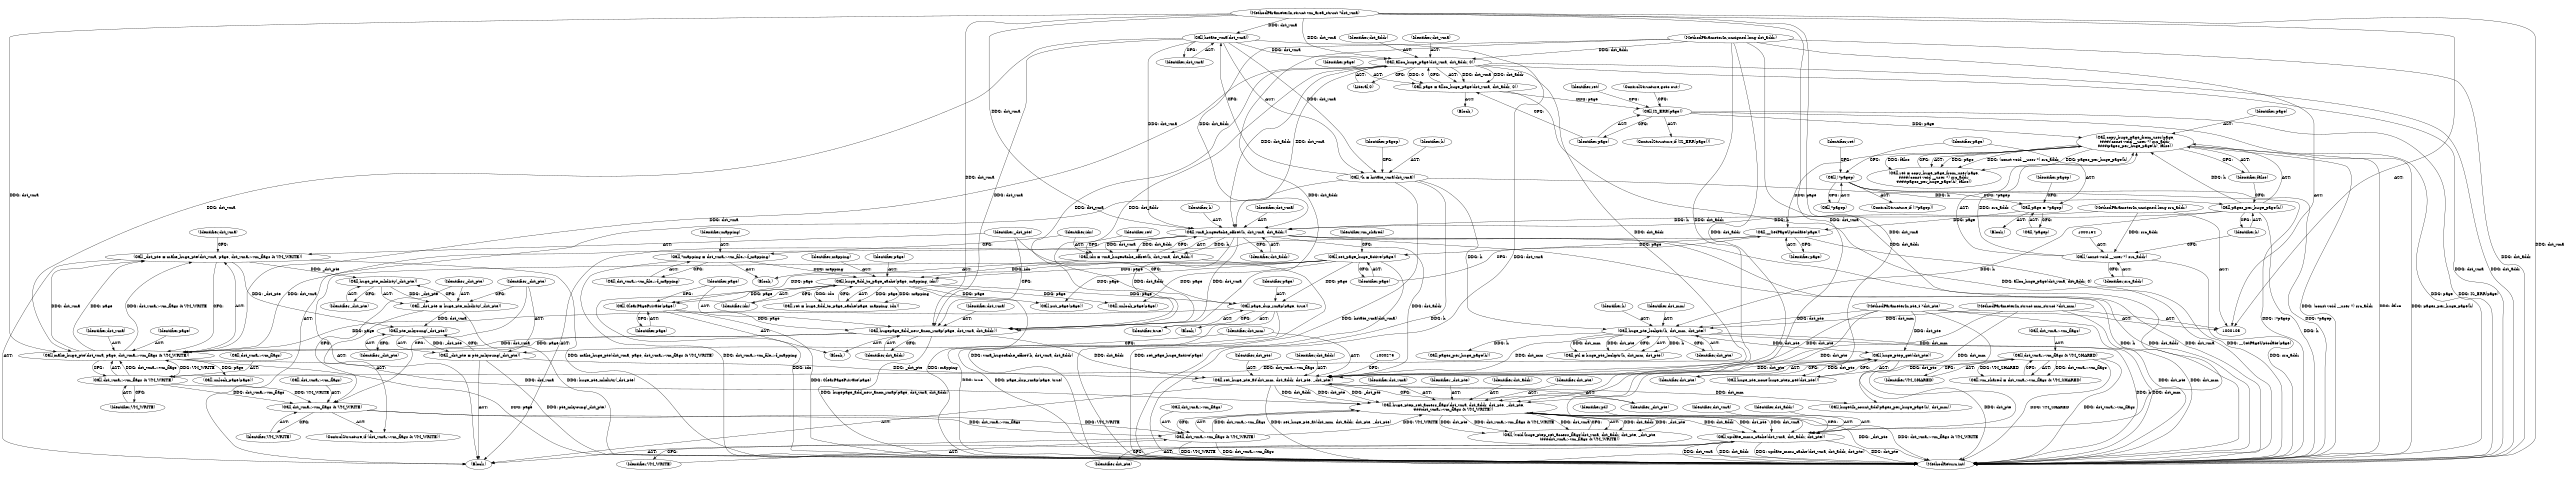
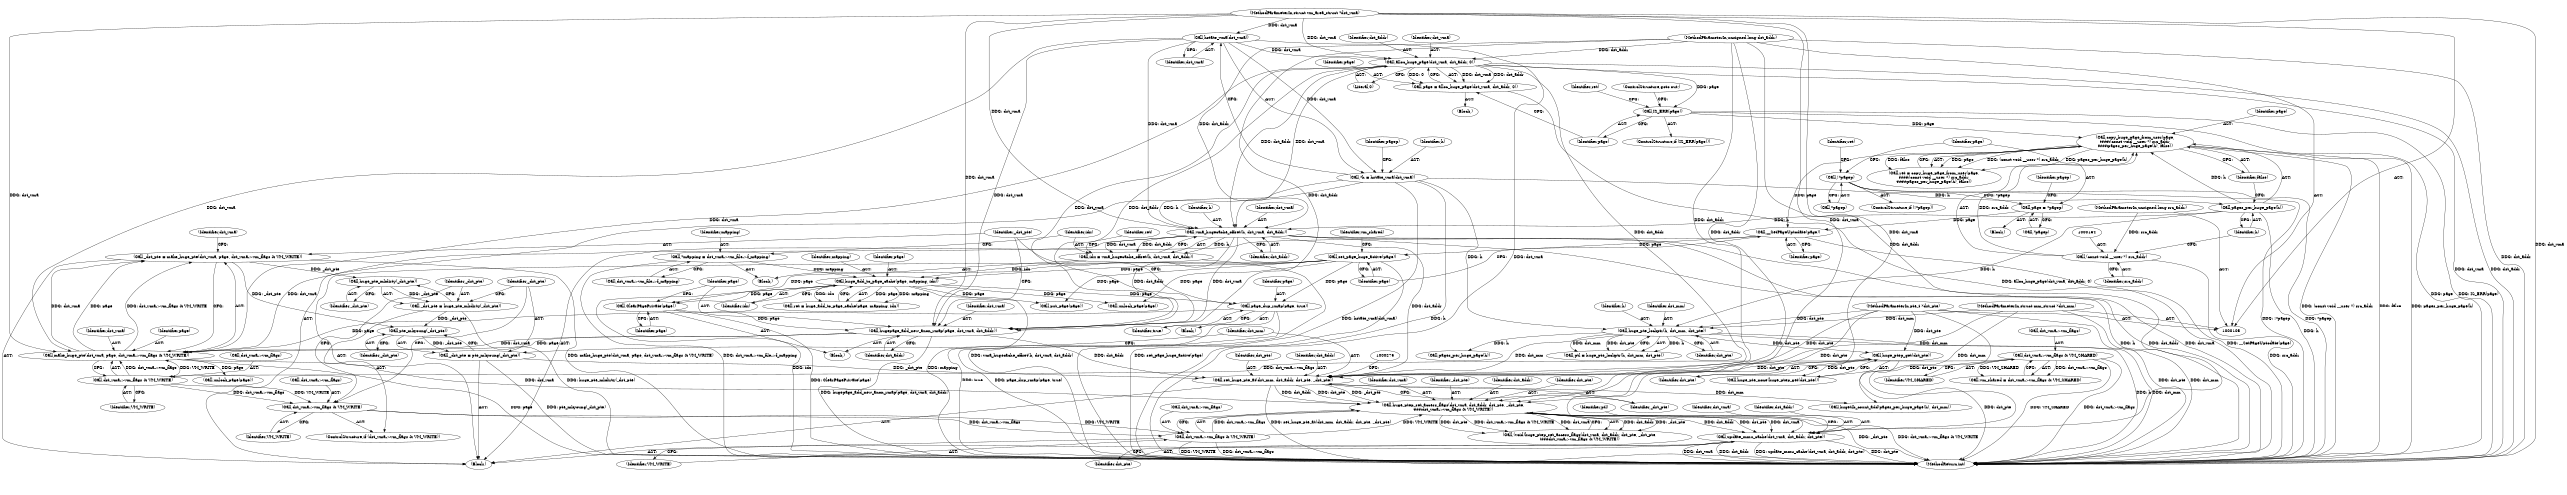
edge "(Call,page = alloc_huge_page(dst_vma, dst_addr, 0))" -> "(Call,IS_ERR(page))": now "(Call,alloc_huge_page(dst_vma, dst_addr, 0))" -> "(Call,IS_ERR(page))"
edge "(MethodParameterIn,unsigned long src_addr)" -> "(Call,vma_hugecache_offset(h, dst_vma, dst_addr))": now "(Call,*h = hstate_vma(dst_vma))" -> "(Call,vma_hugecache_offset(h, dst_vma, dst_addr))"
edge "(Call,_dst_pte = huge_pte_mkdirty(_dst_pte))" -> "(Call,pte_mkyoung(_dst_pte))": label "DDG: dst_vma" -> "DDG: _dst_pte"
